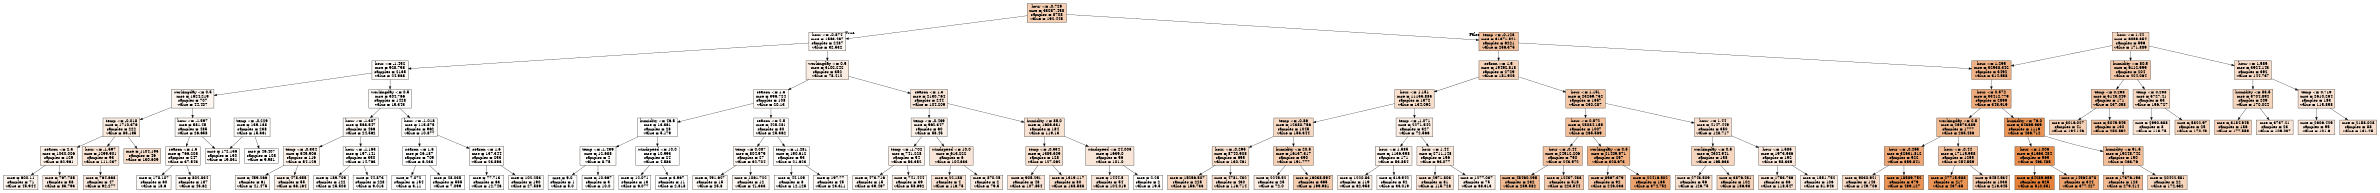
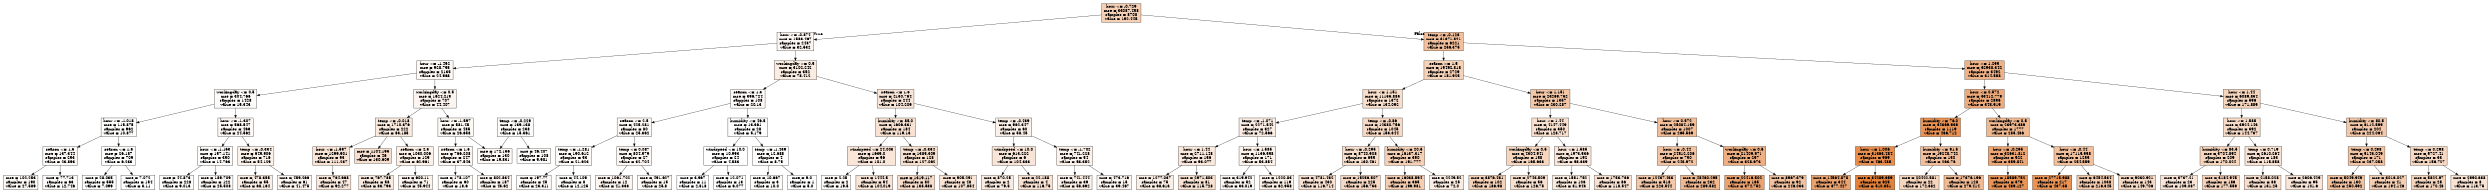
edge "hour <= 1.44 mse = 6089.854 samples = 596 value = 171.889" -> "hour <= 1.295 mse = 32938.342 samples = 3492 value = 314.558": reversed
node "temp <= -0.334 mse = 645.906 samples = 116 value = 54.129": label "temp <= -0.334 mse = 645.906 samples = 116 value = 54.129" -> "temp <= -0.334 mse = 645.906 samples = 716 value = 54.129"
edge "hour <= -0.295 mse = 32631.812 samples = 522 value = 359.841" -> "mse = 9030.921 samples = 143 value = 149.706": now "hour <= -0.44 mse = 17115.958 samples = 1255 value = 254.559" -> "mse = 9030.921 samples = 143 value = 149.706"
